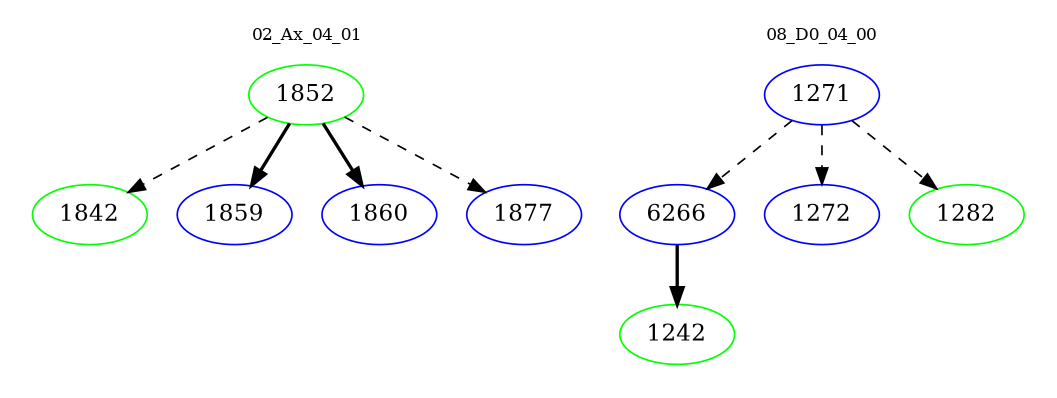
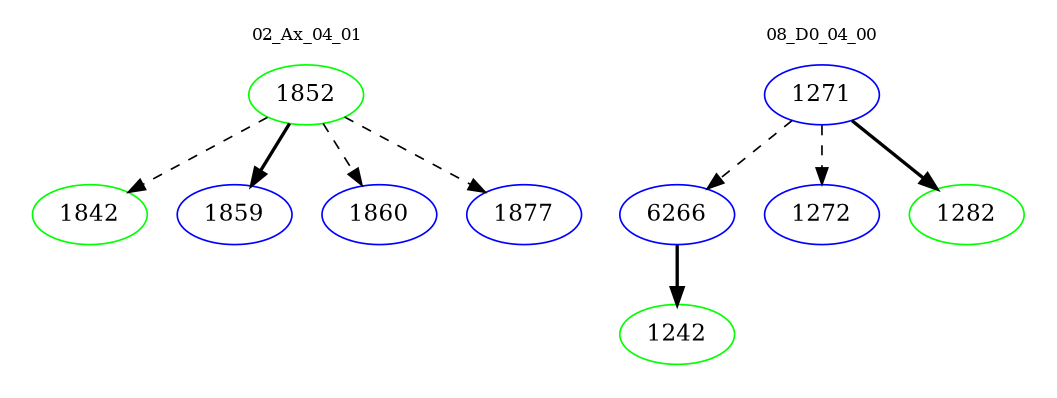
edge "1852" -> "1860": style bold -> dashed
edge "1271" -> "1282": style dashed -> bold
